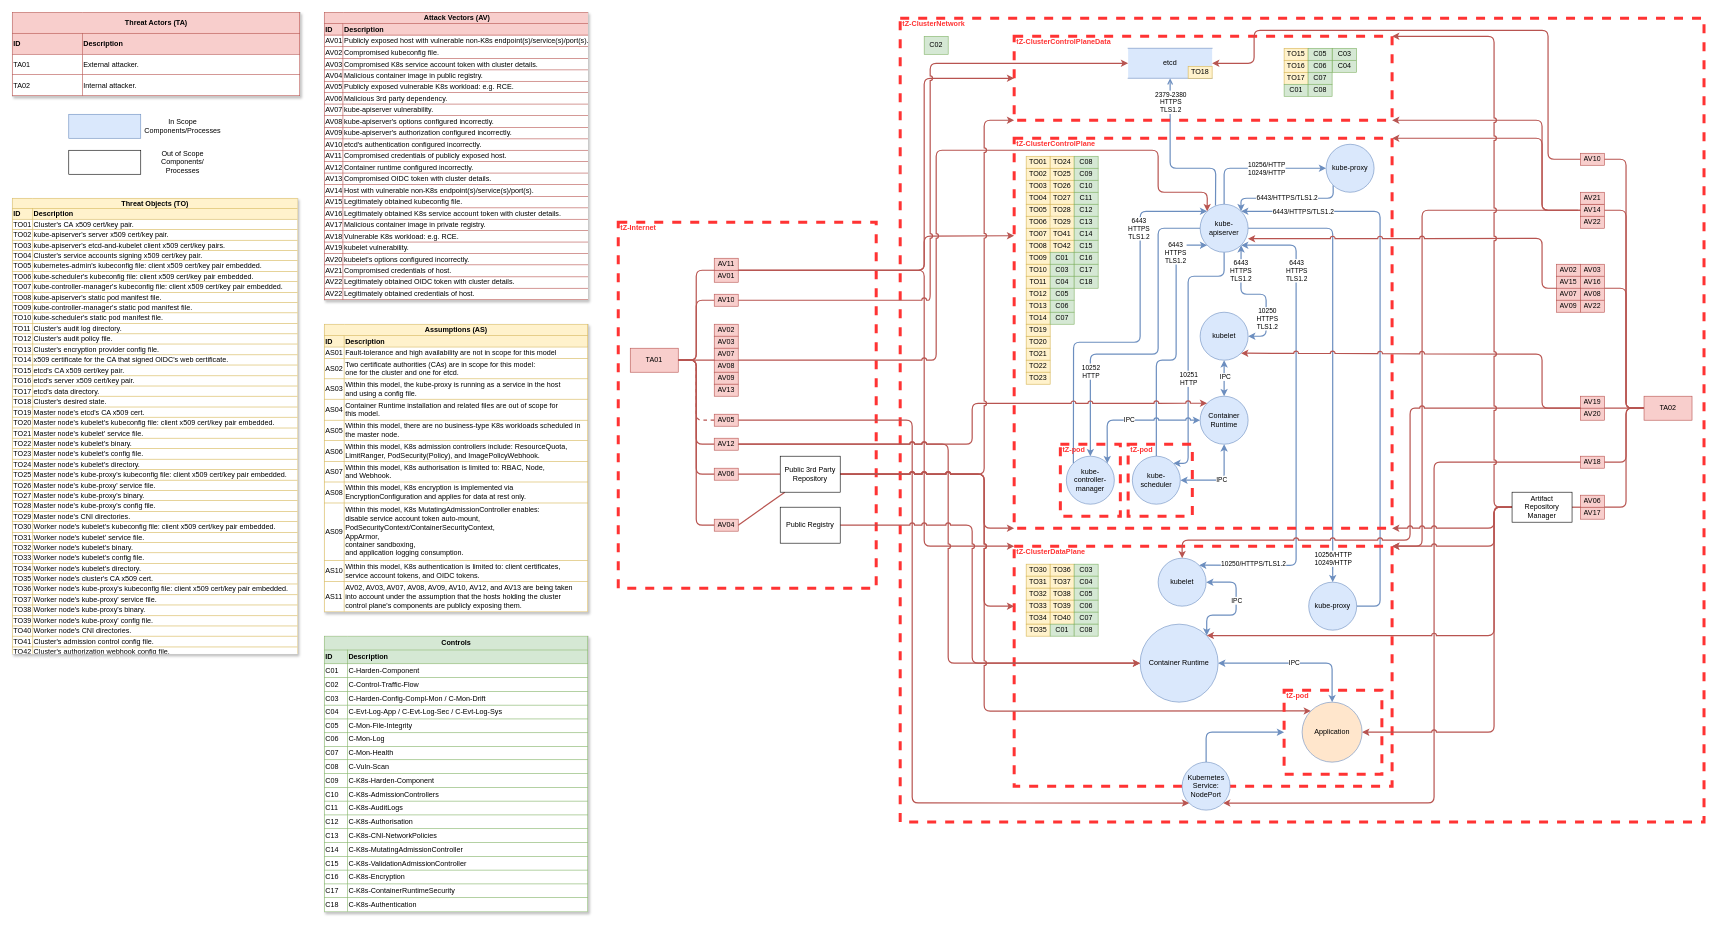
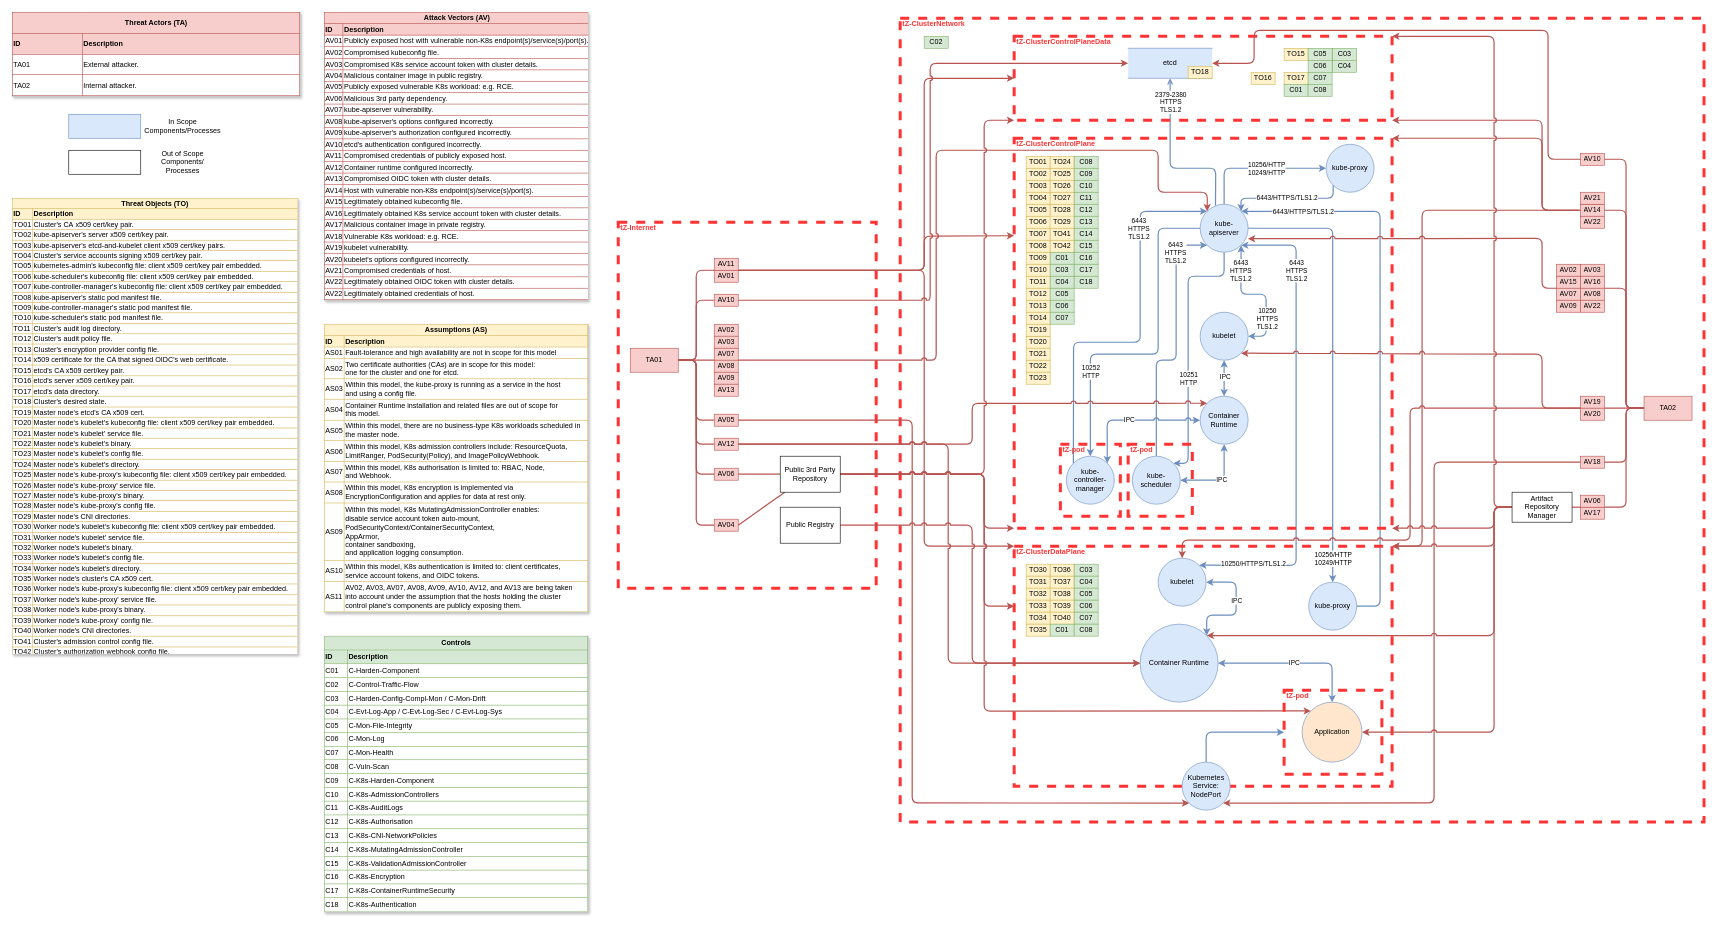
node "C02": size 24x18 -> 24x12
node "TO16": moved (1296, 66) -> (1263, 78)
edge "TA01" -- "AV05": style dashed -> solid
